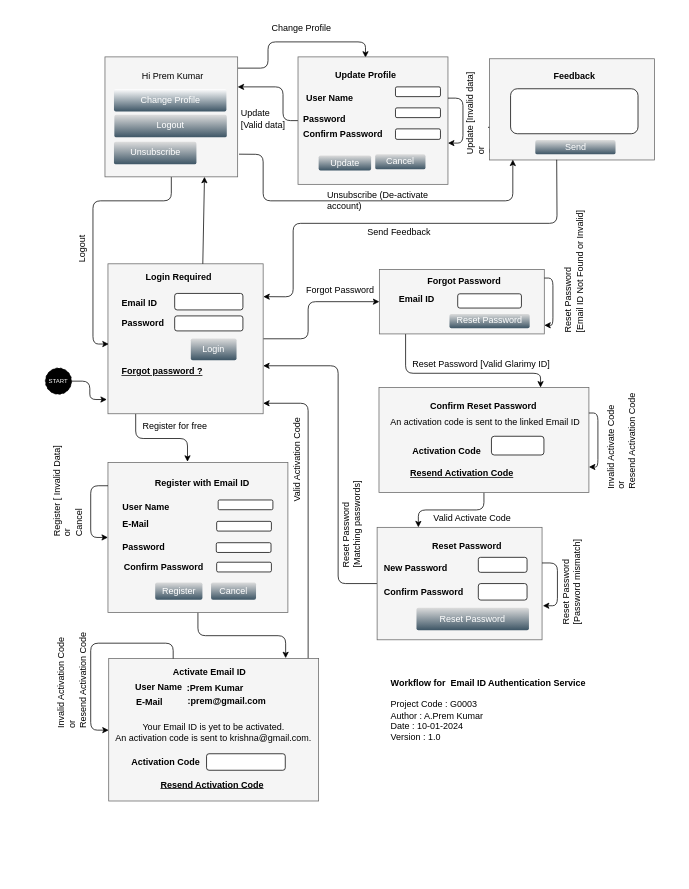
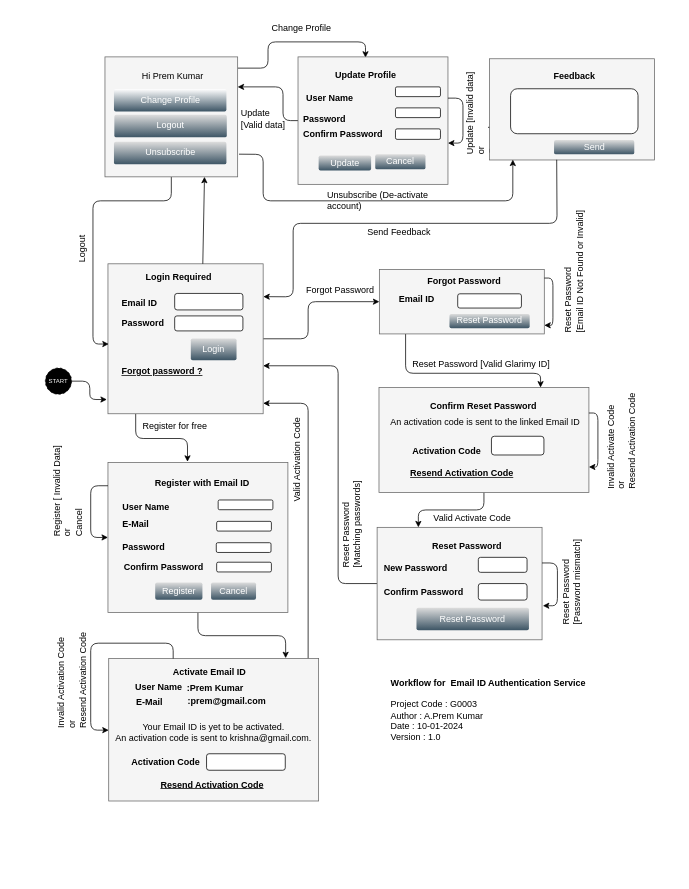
node "Send": moved (576, 147) -> (594, 147)
node "Unsubscribe": size 83x23 -> 113x23
